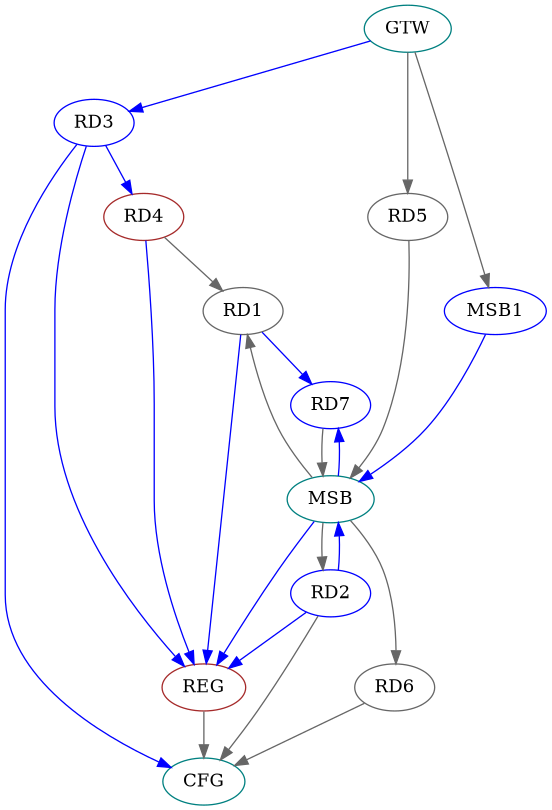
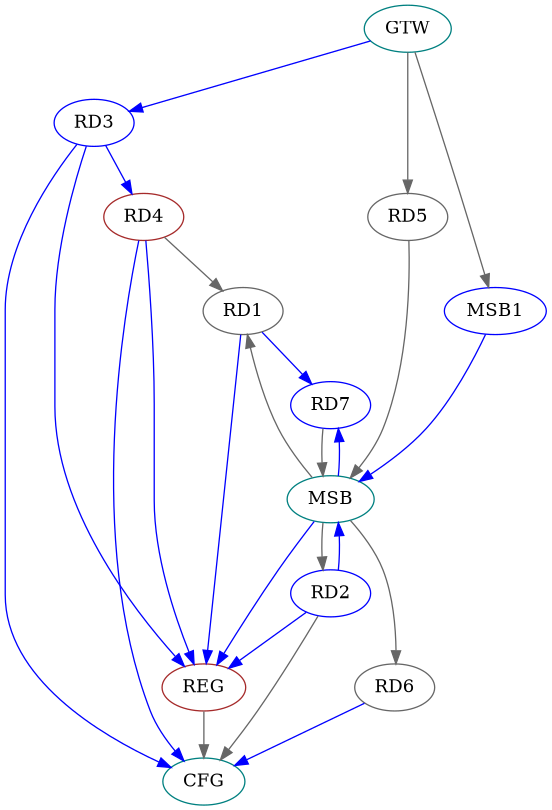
edge "RD4" -> "CFG": added
edge "RD6" -> "CFG": color gray40 -> blue
